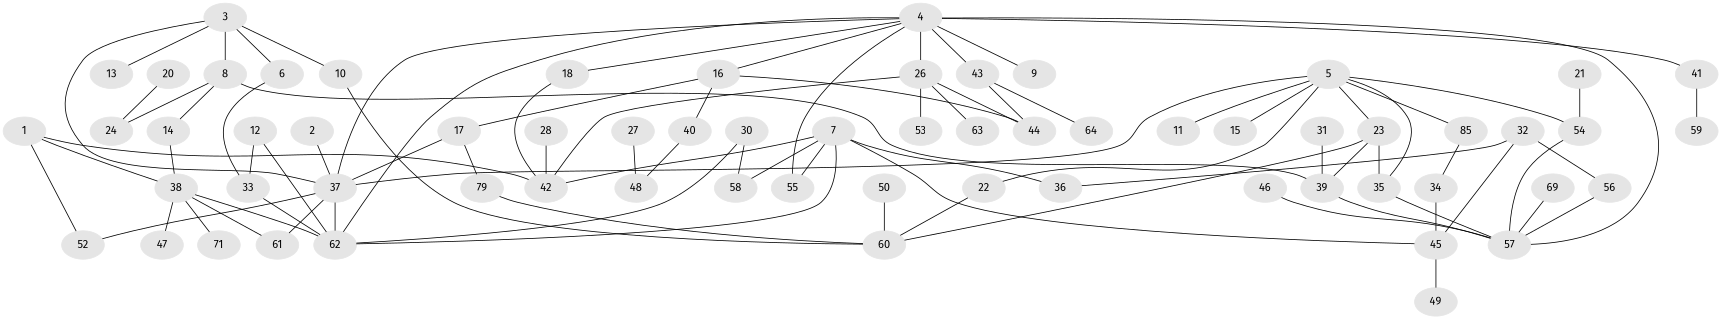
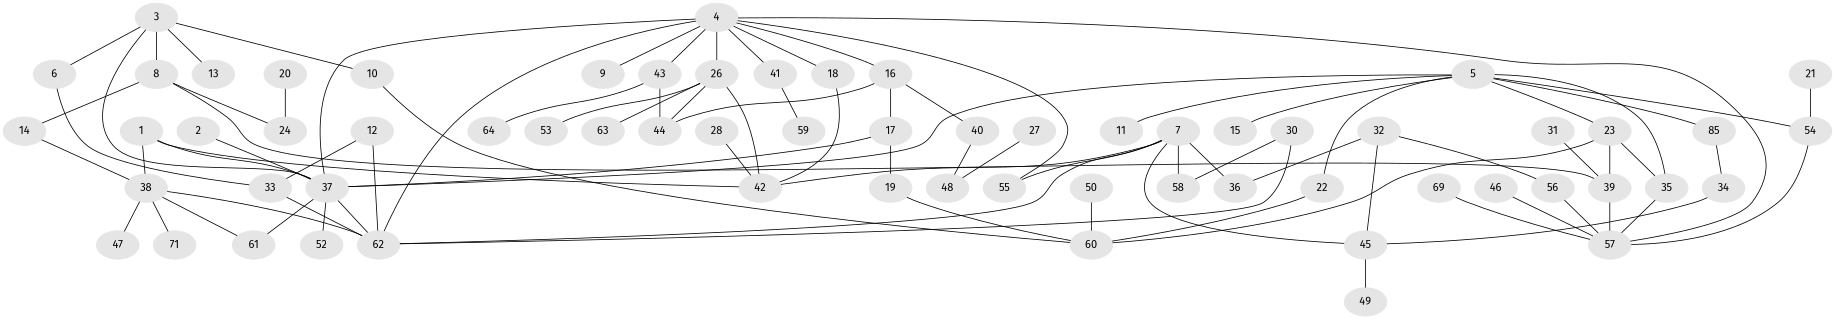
edge "1" -- "52": now "1" -- "37"
node "79": label "79" -> "19"
